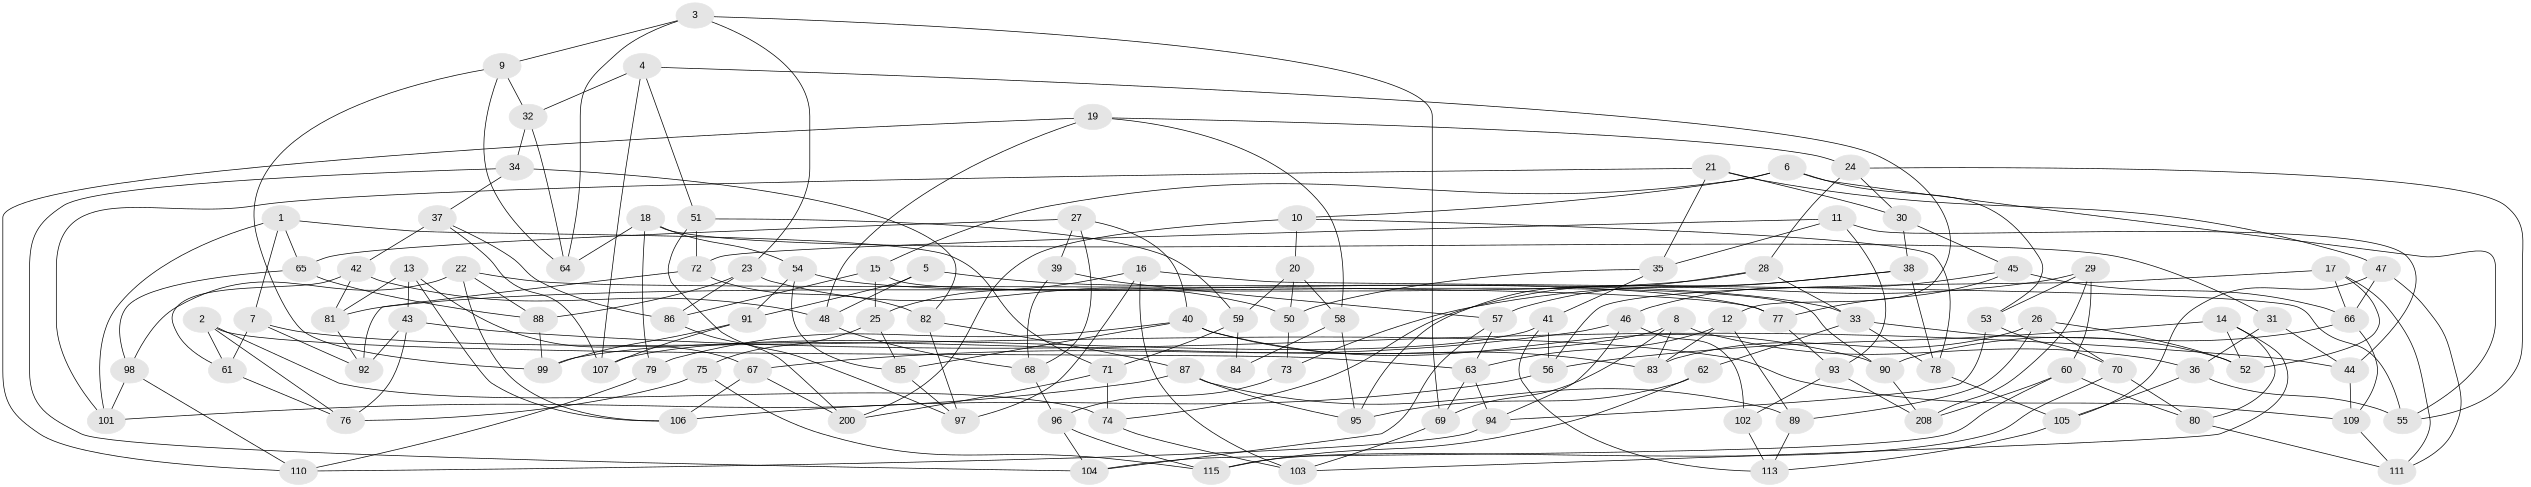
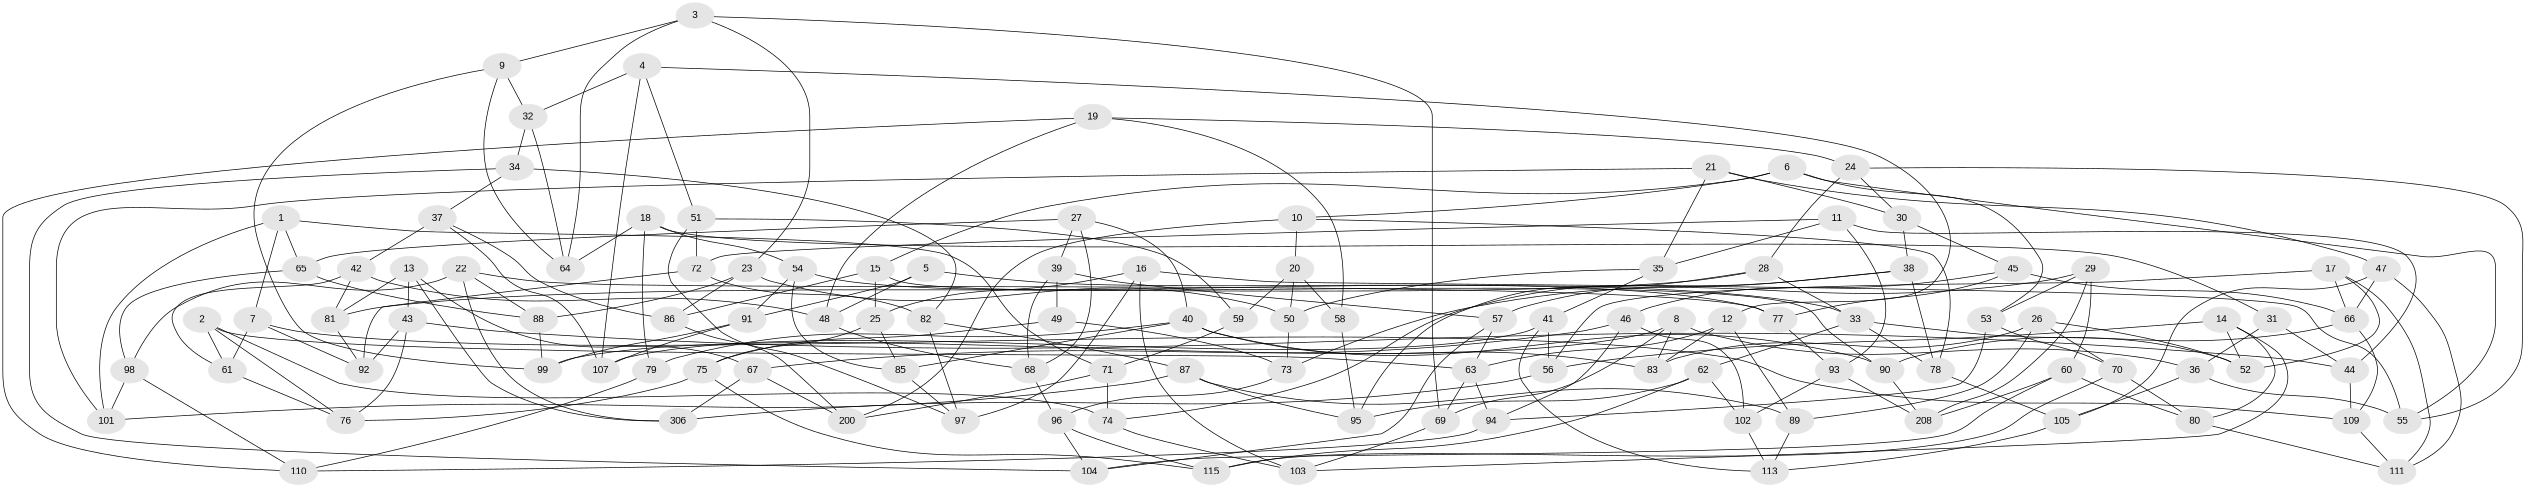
node "49": added
node "84": removed
edge "62" -- "102": added
node "106": label "106" -> "306"
